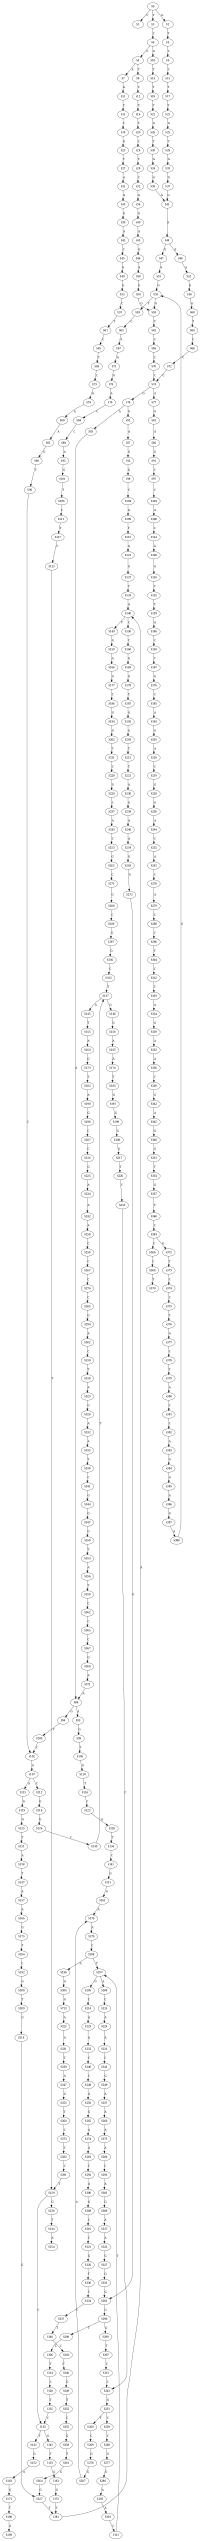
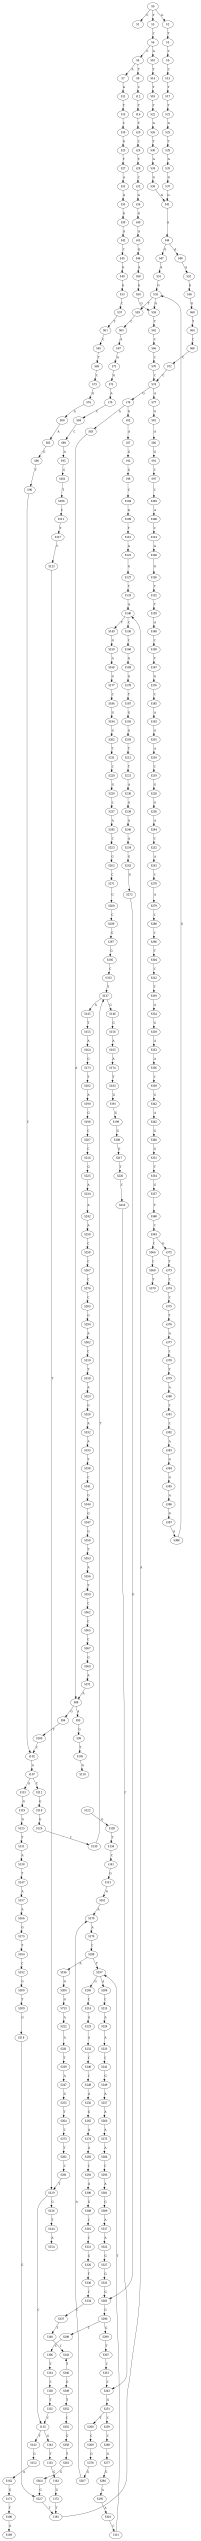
node "S116": removed
edge "S343" -> "S346": reversed
